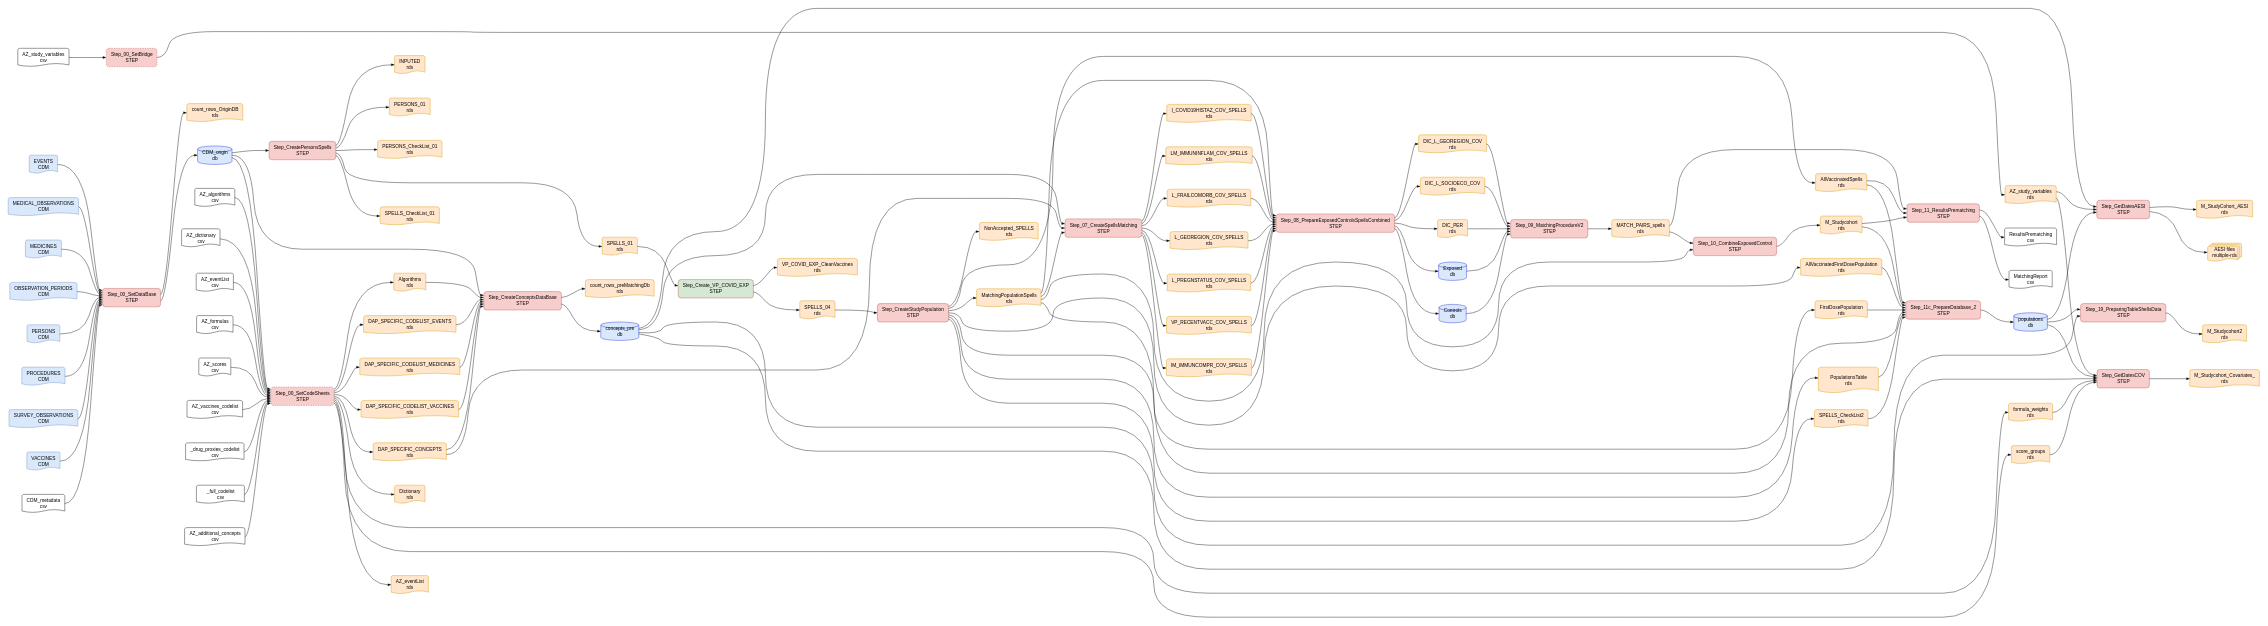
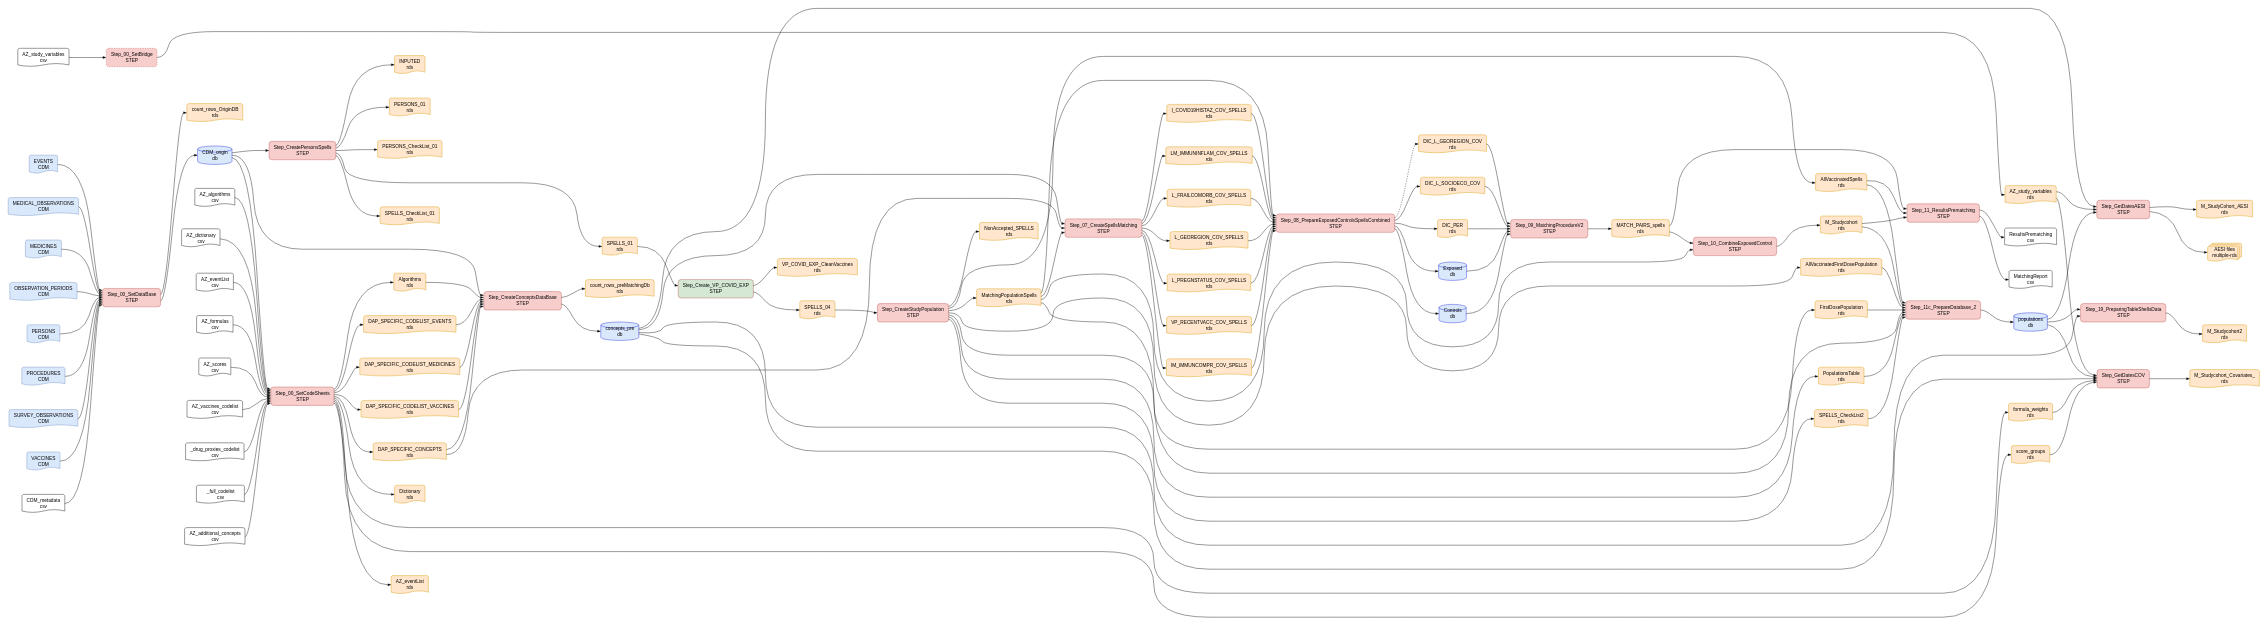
edge "Step_08_PrepareExposedControlsSpellsCombined STEP" -> "DIC_L_GEOREGION_COV rds": style solid -> dashed
node "PopulationsTable rds": size 60x26 -> 46x18
node "Step_00_SetCodeSheets STEP": style dashed -> solid
